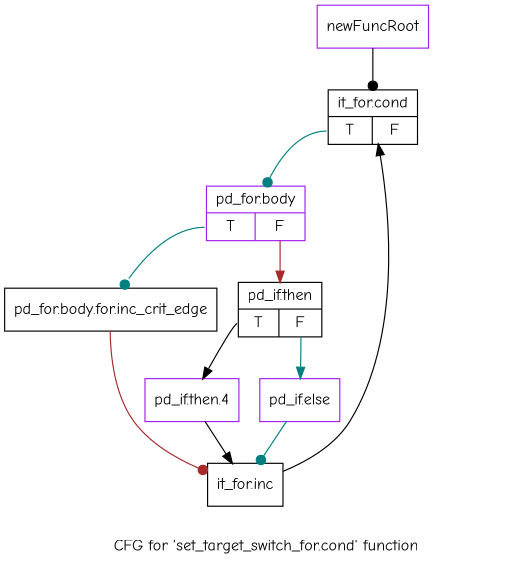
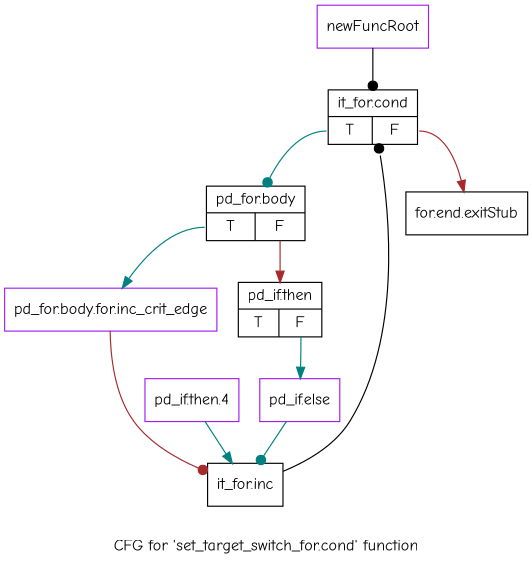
node "pd_for.body": color purple -> black
node "for.end.exitStub": added
edge "pd_for.body" -> "pd_for.body.for.inc_crit_edge": arrowhead dot -> normal
node "pd_for.body.for.inc_crit_edge": color black -> purple
edge "it_for.inc" -> "it_for.cond": arrowhead normal -> dot
edge "pd_if.then" -> "pd_if.then.4": removed
edge "pd_if.then.4" -> "it_for.inc": color black -> teal
